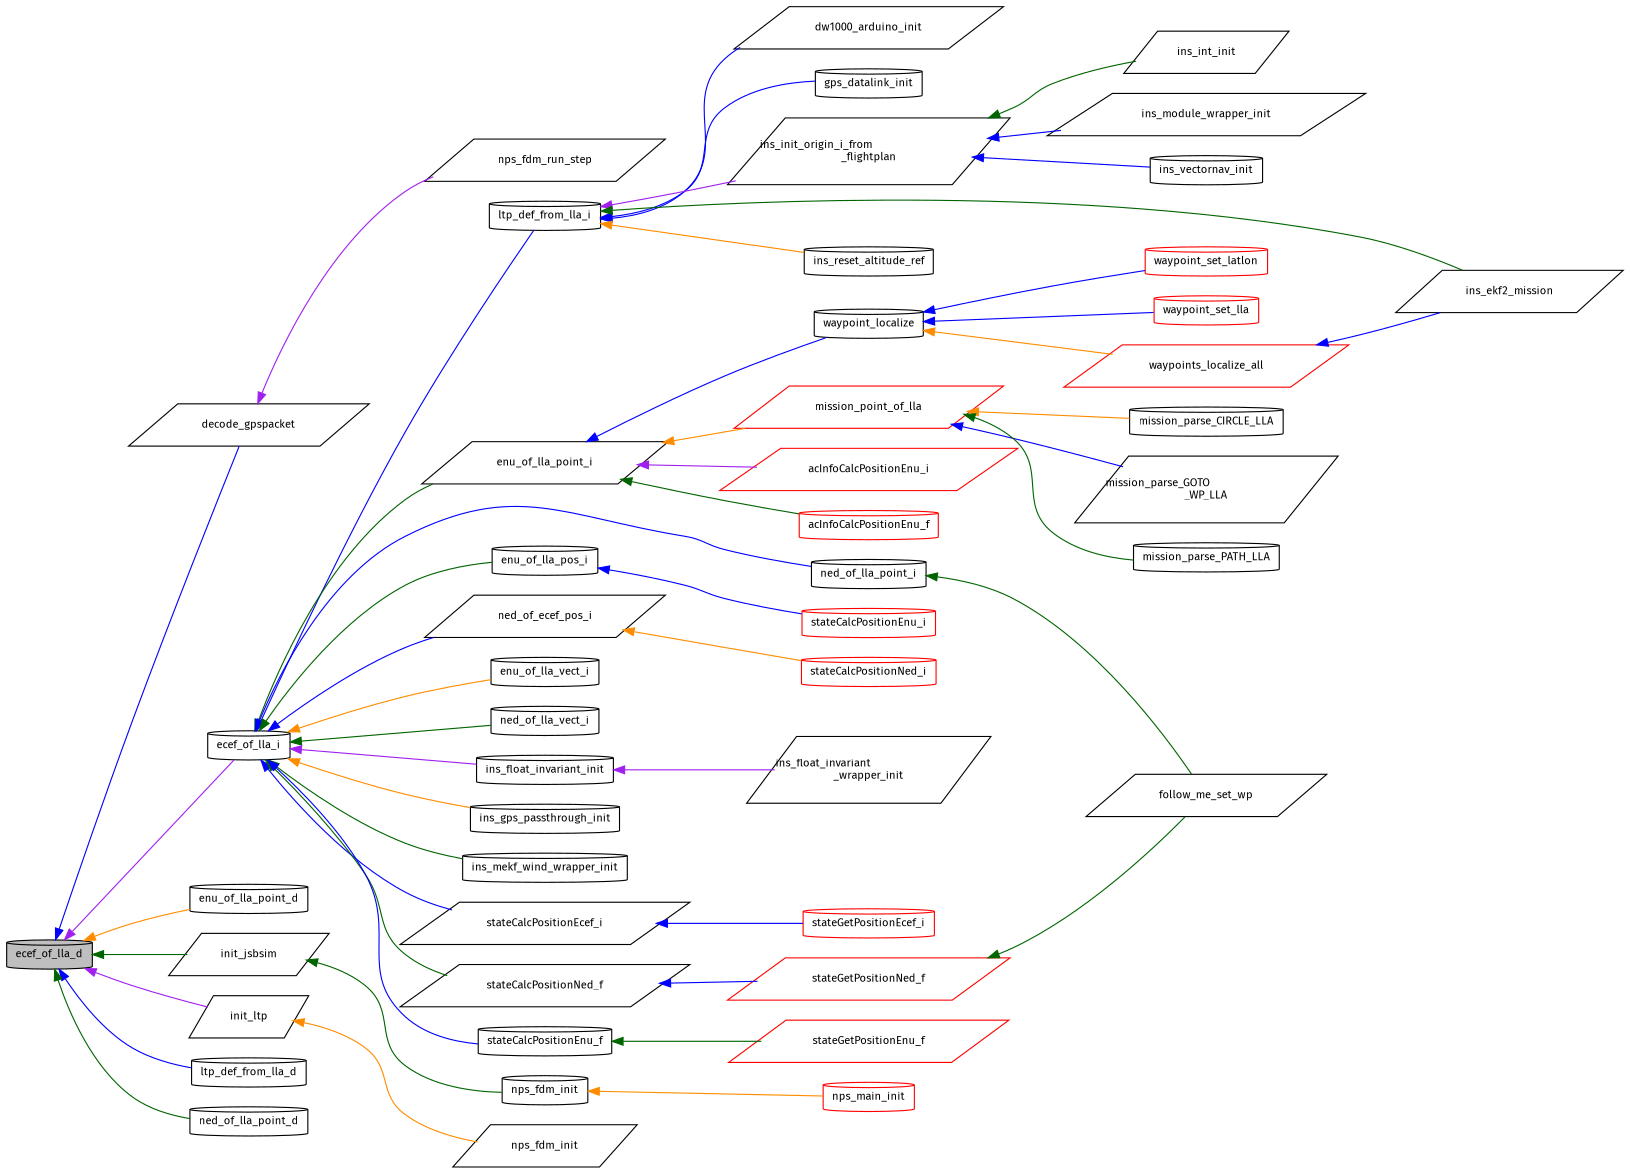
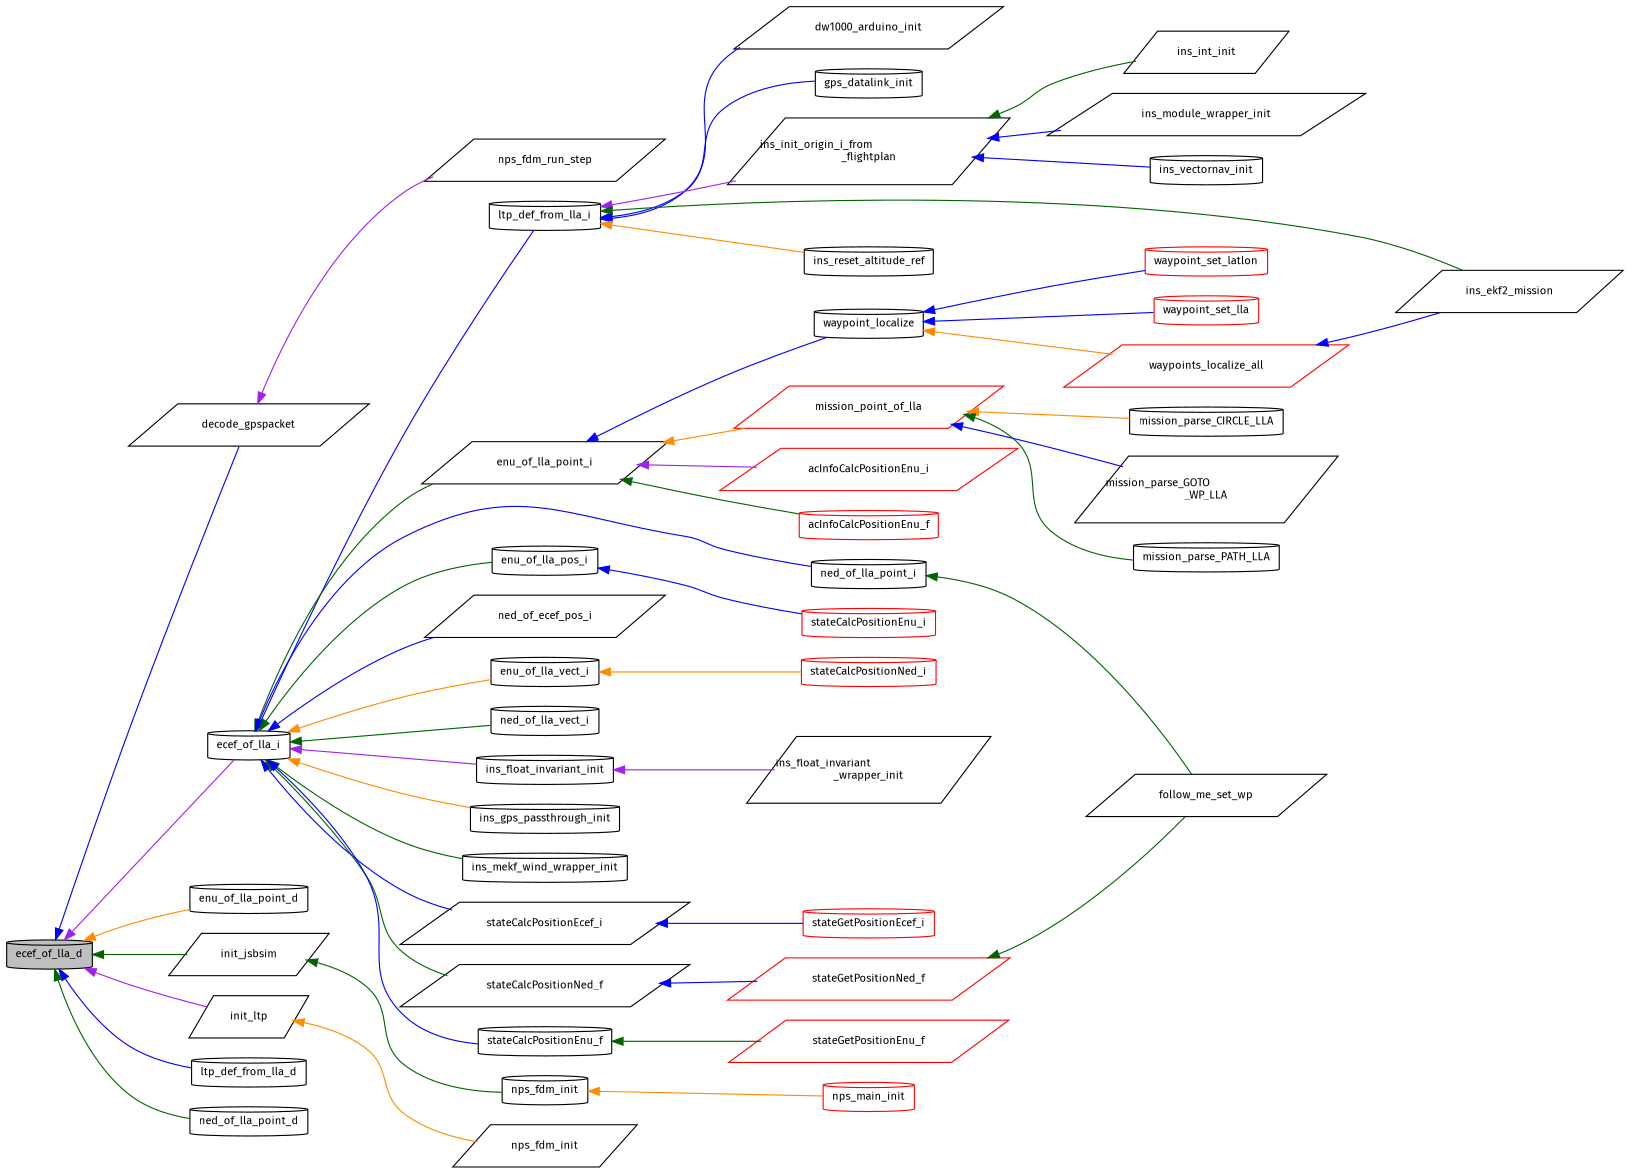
edge "stateCalcPositionNed_i" -> "ned_of_ecef_pos_i": now "stateCalcPositionNed_i" -> "enu_of_lla_vect_i"
